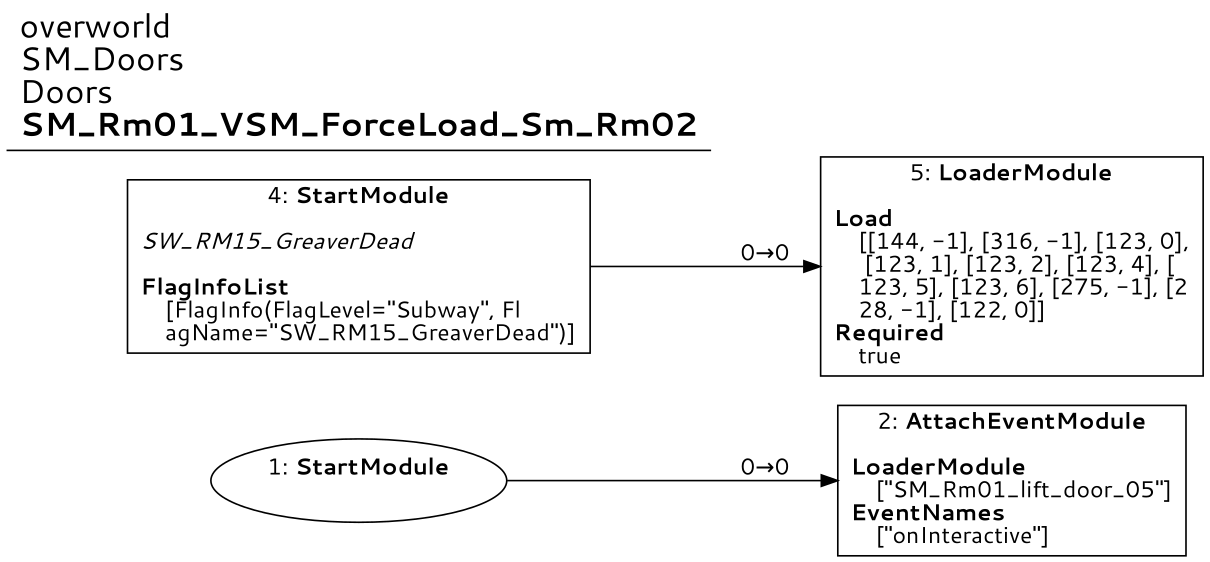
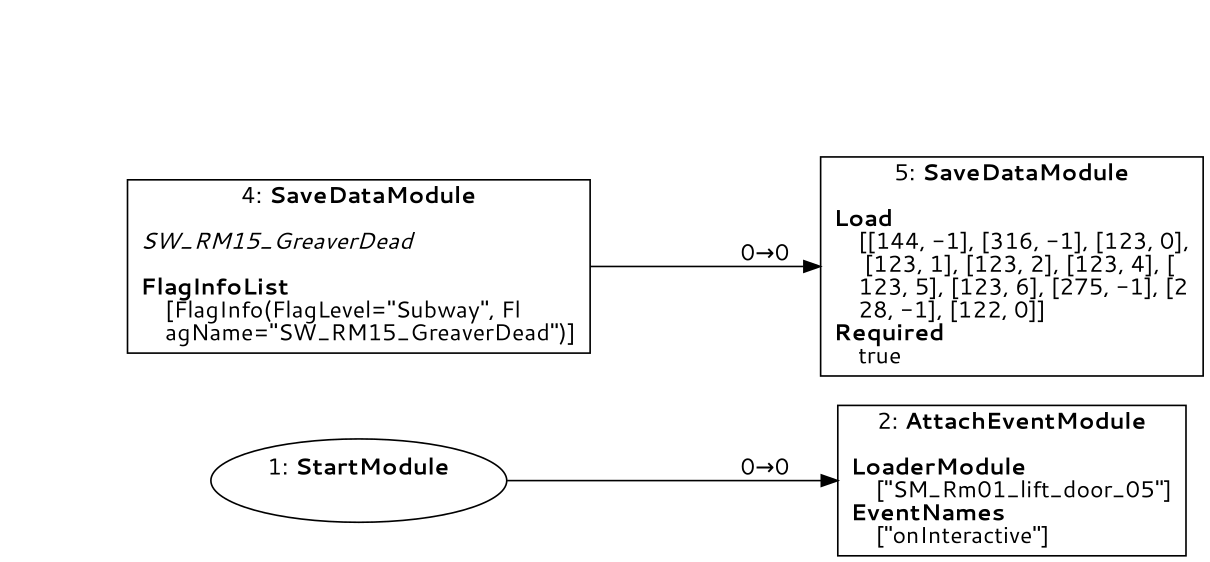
node "overworld": removed
node "5:": text "LoaderModule" -> "SaveDataModule"
node "4:": text "StartModule" -> "SaveDataModule"
